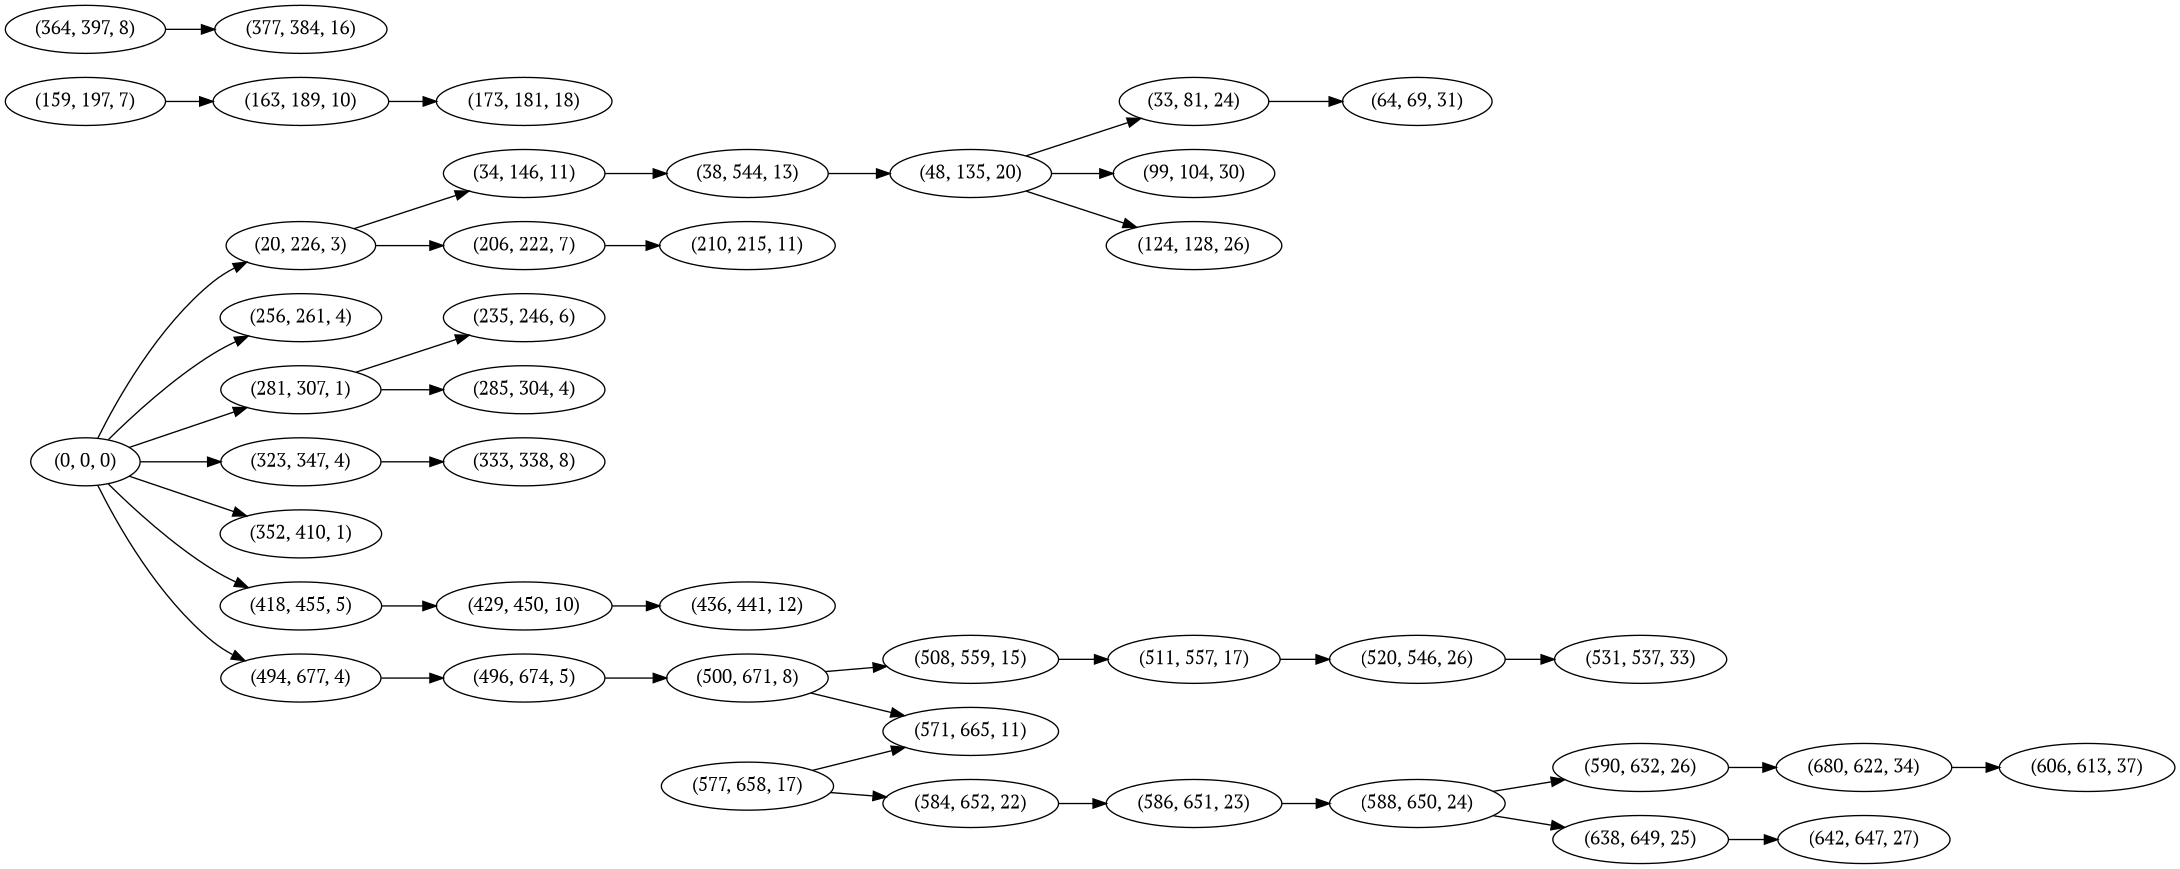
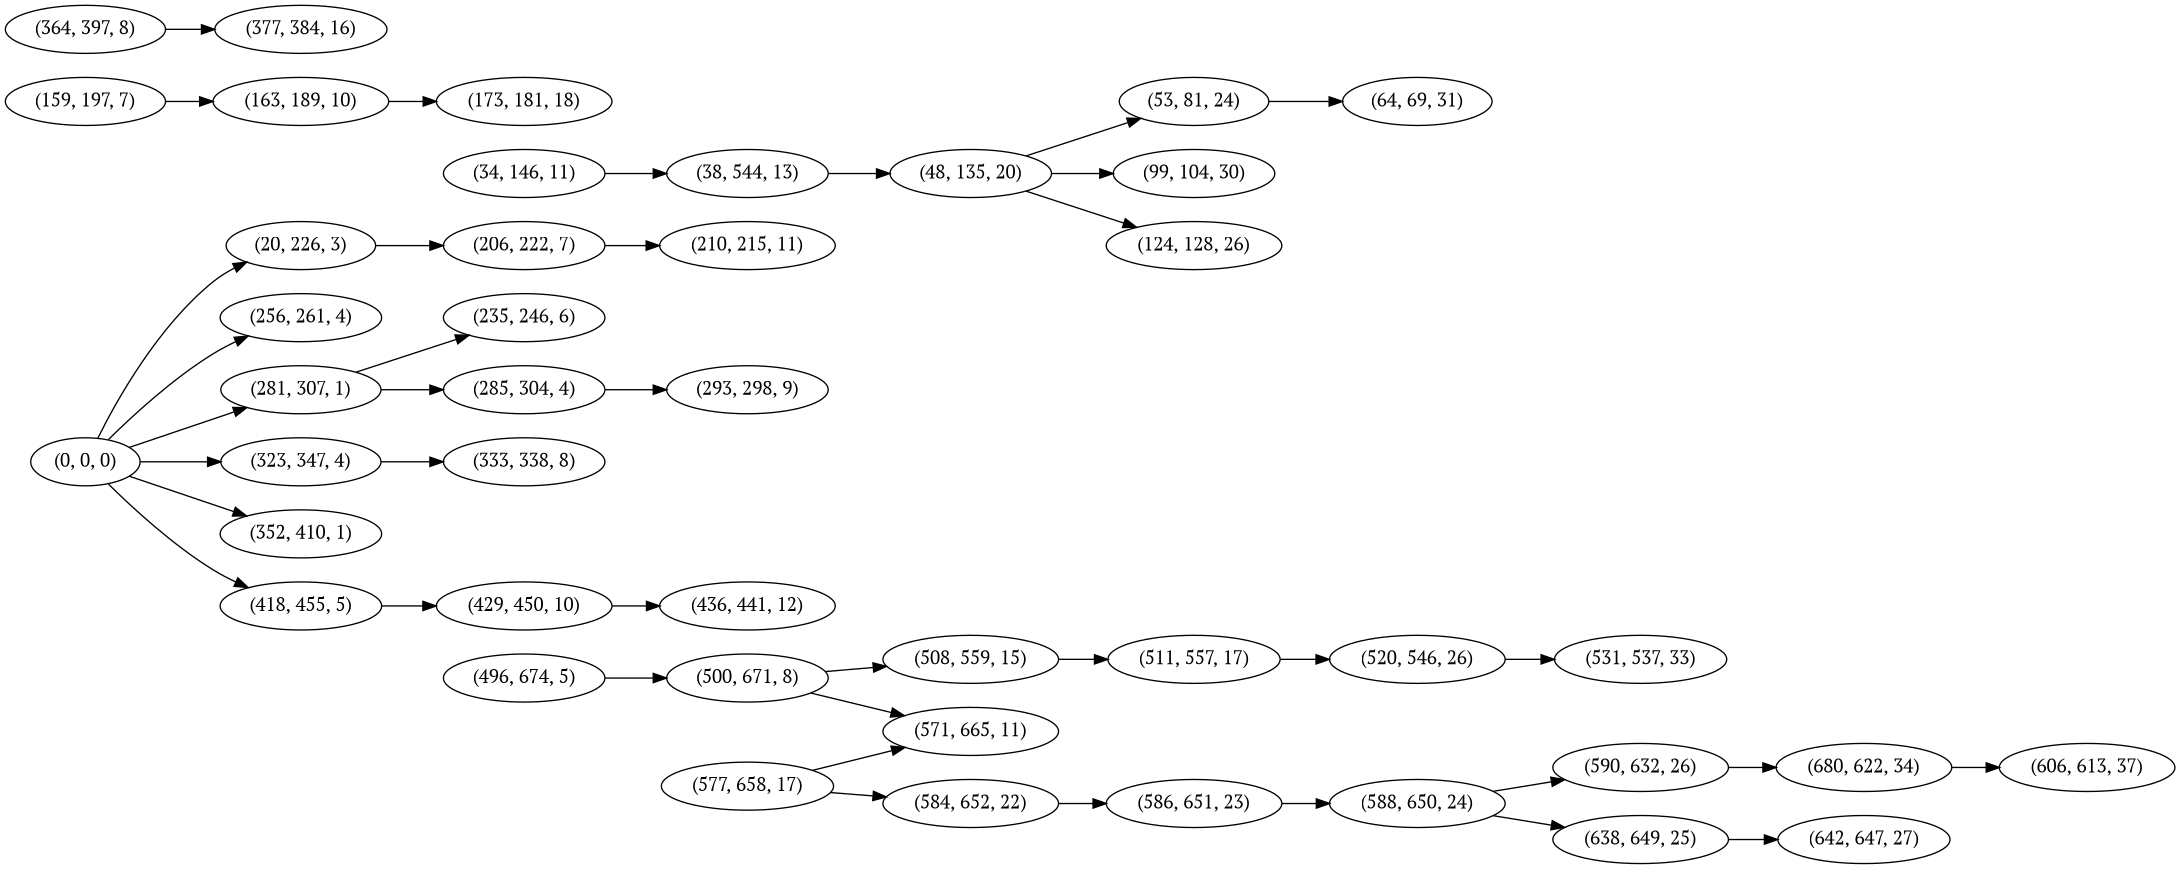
node "(33, 81, 24)": label "(33, 81, 24)" -> "(53, 81, 24)"
edge "(20, 226, 3)" -> "(34, 146, 11)": removed
node "(293, 298, 9)": added
node "(494, 677, 4)": removed
